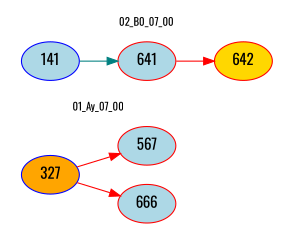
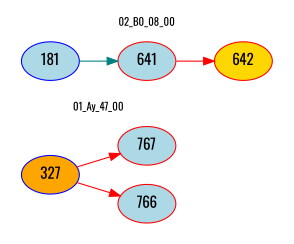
cluster "02_B0_07_00": label "02_B0_07_00" -> "02_B0_08_00"
node "141": label "141" -> "181"
cluster "01_Ay_07_00": label "01_Ay_07_00" -> "01_Ay_47_00"
node "567": label "567" -> "767"
node "666": label "666" -> "766"
